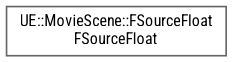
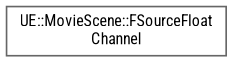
node "UE::MovieScene::FSourceFloat FSourceFloat": label "UE::MovieScene::FSourceFloat FSourceFloat" -> "UE::MovieScene::FSourceFloat Channel"
